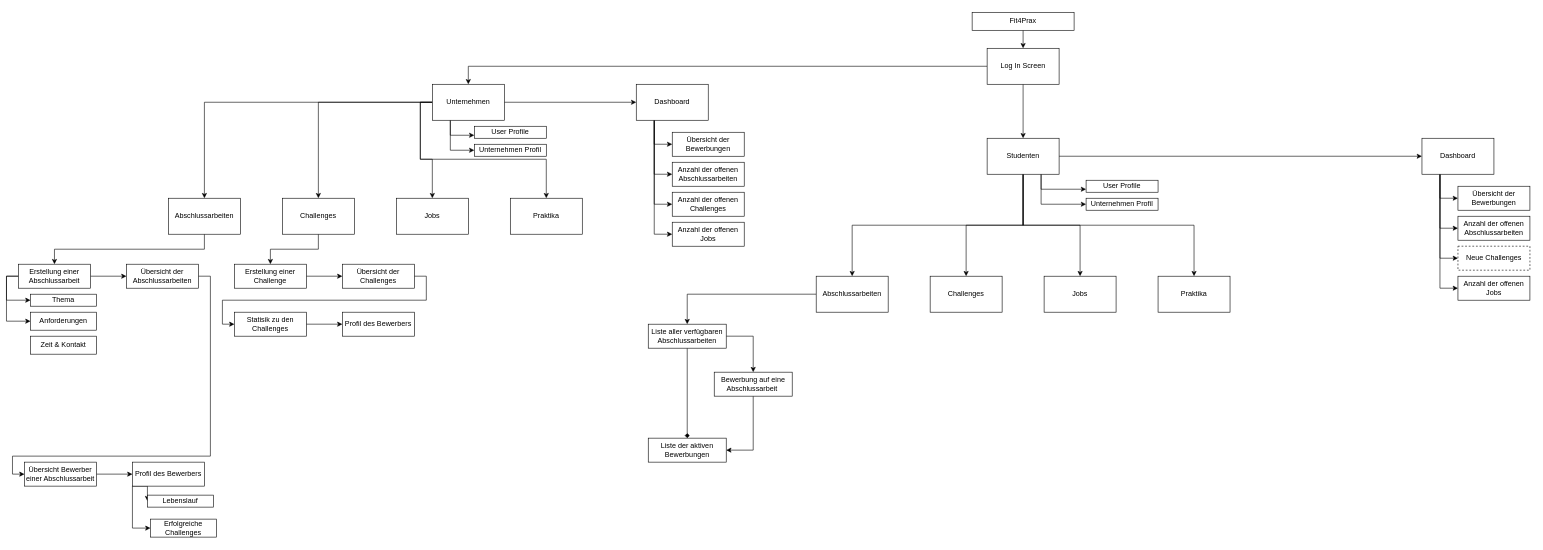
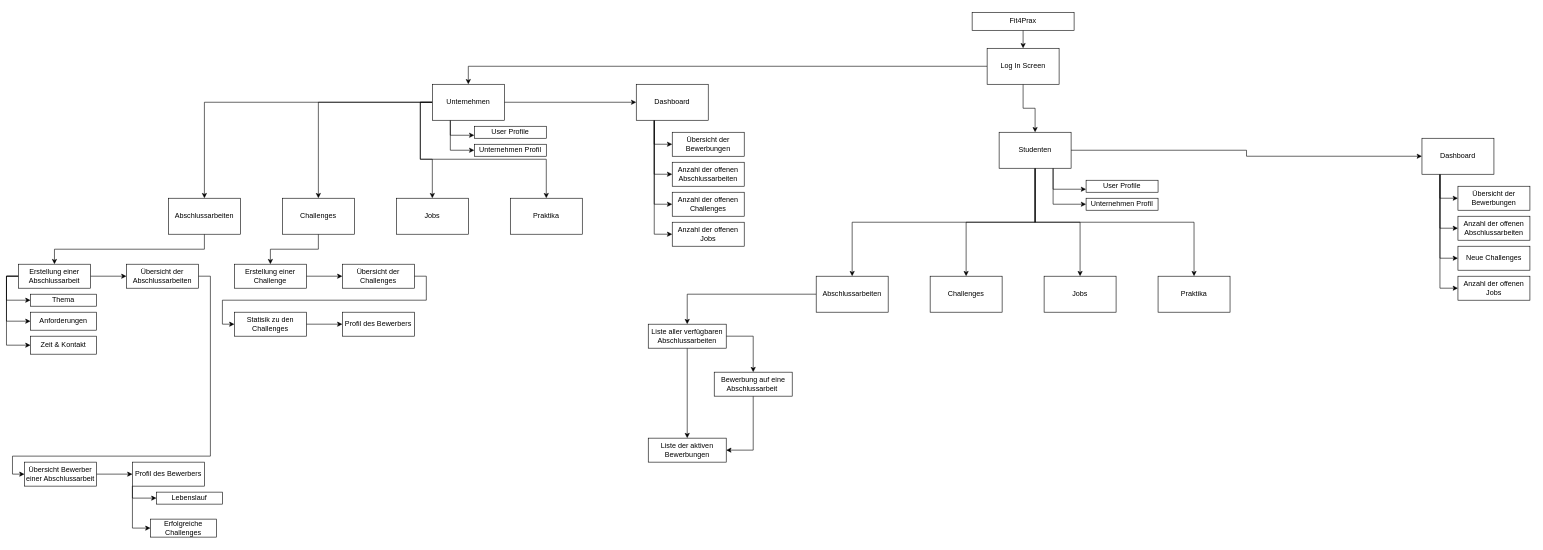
node "Studenten": moved (1023, 156) -> (1035, 150)
node "Neue Challenges": style dashed -> solid
edge "Erstellung einer Abschlussarbeit" -> "Zeit & Kontakt": added
edge "Liste aller verfügbaren Abschlussarbeiten" -> "Liste der aktiven Bewerbungen": arrowhead diamond -> classic
node "Lebenslauf": moved (180, 501) -> (189, 498)
